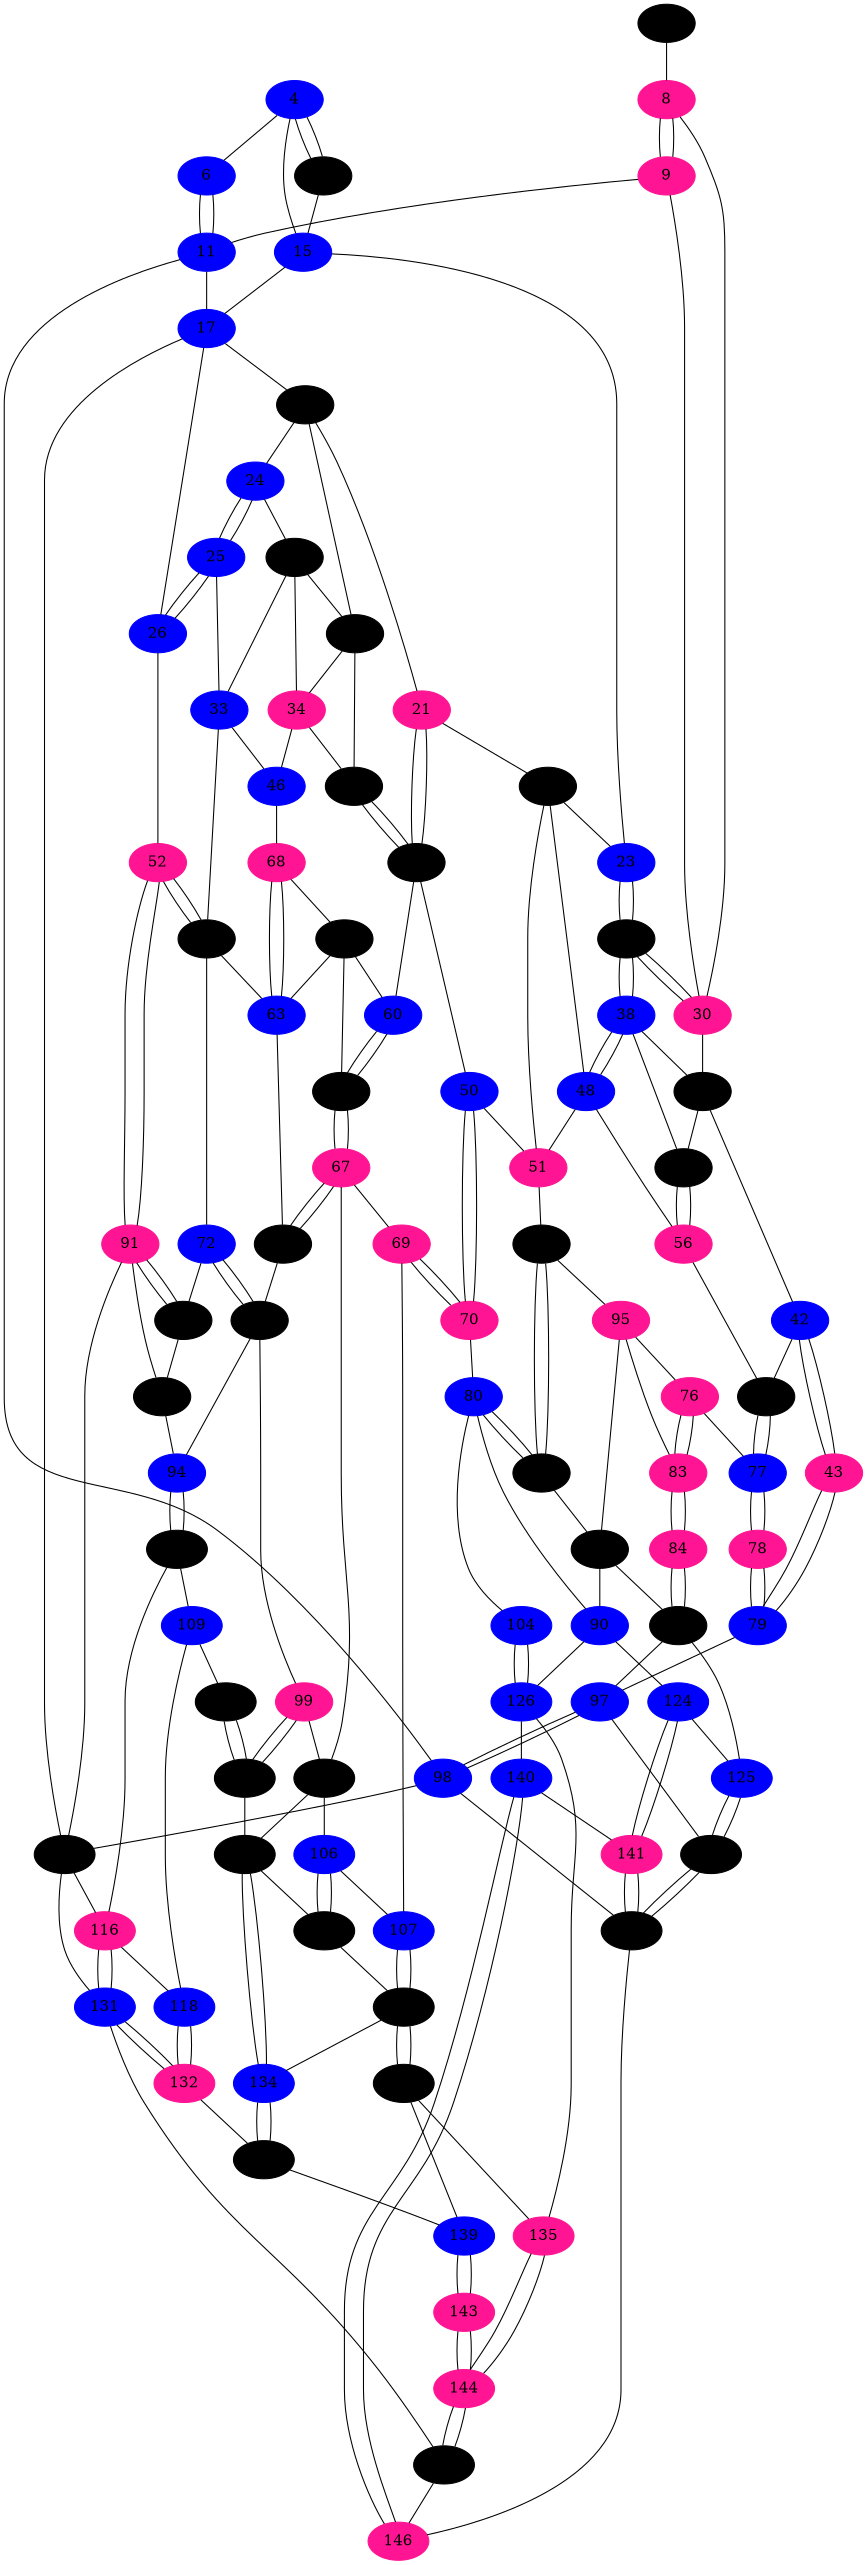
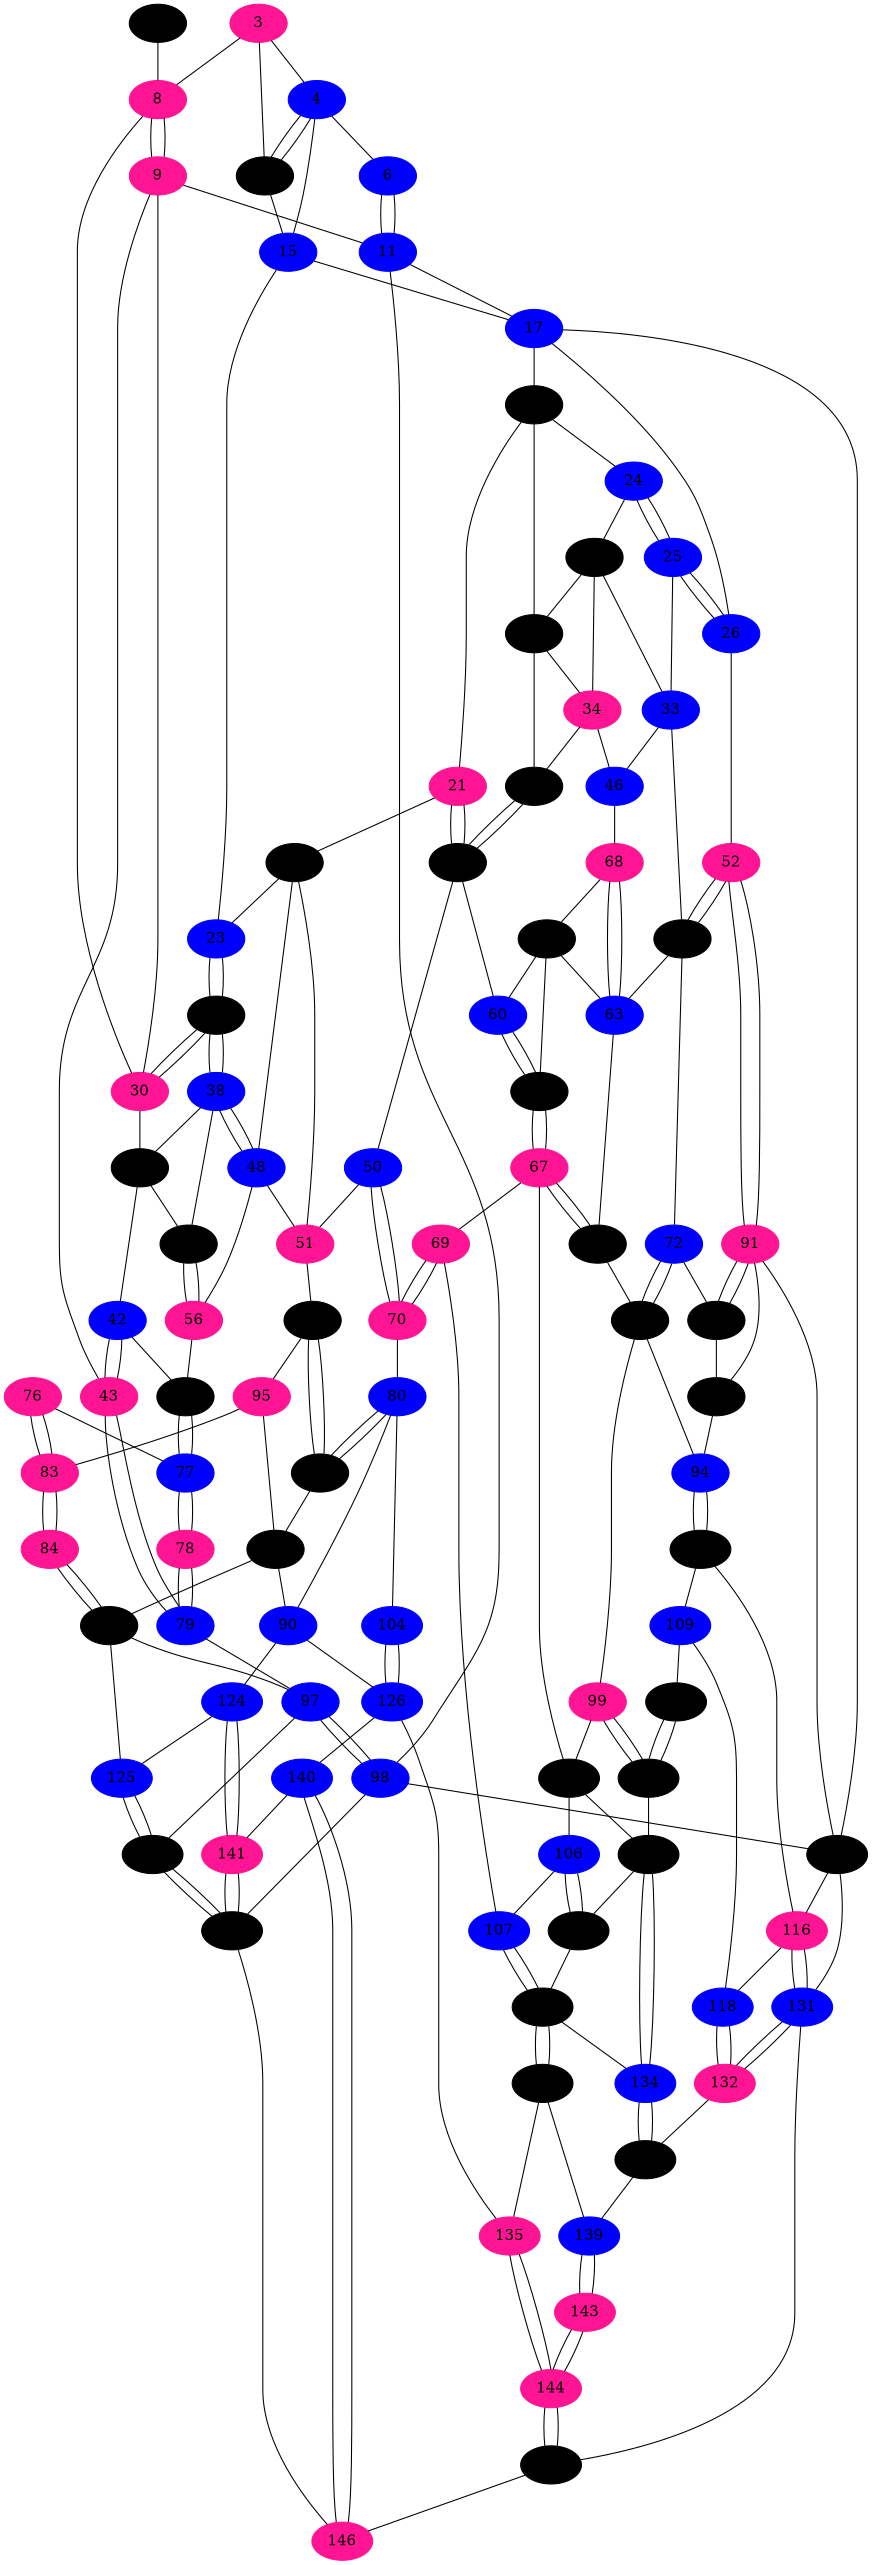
node "3": added
edge "9" -- "43": added
edge "95" -- "76": removed
